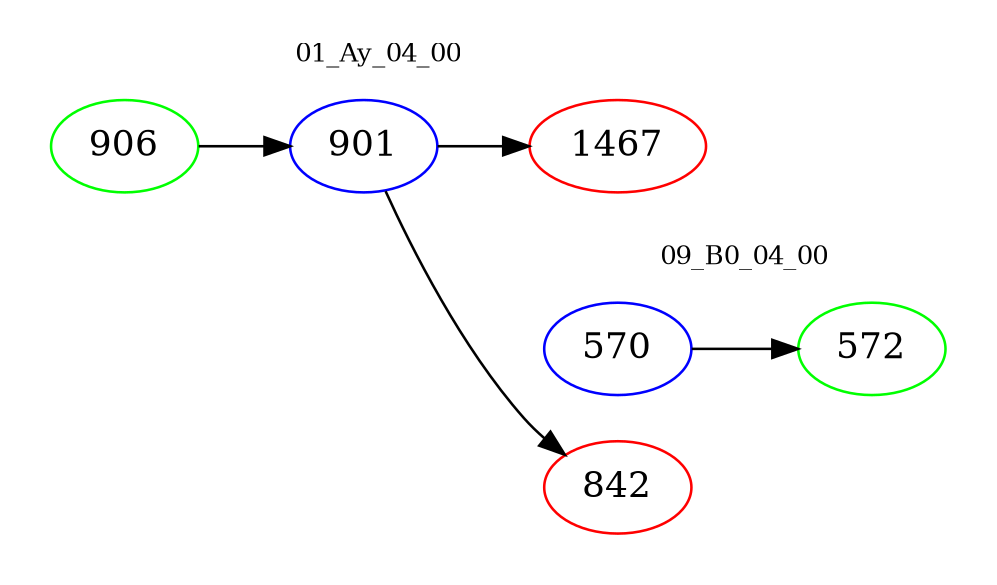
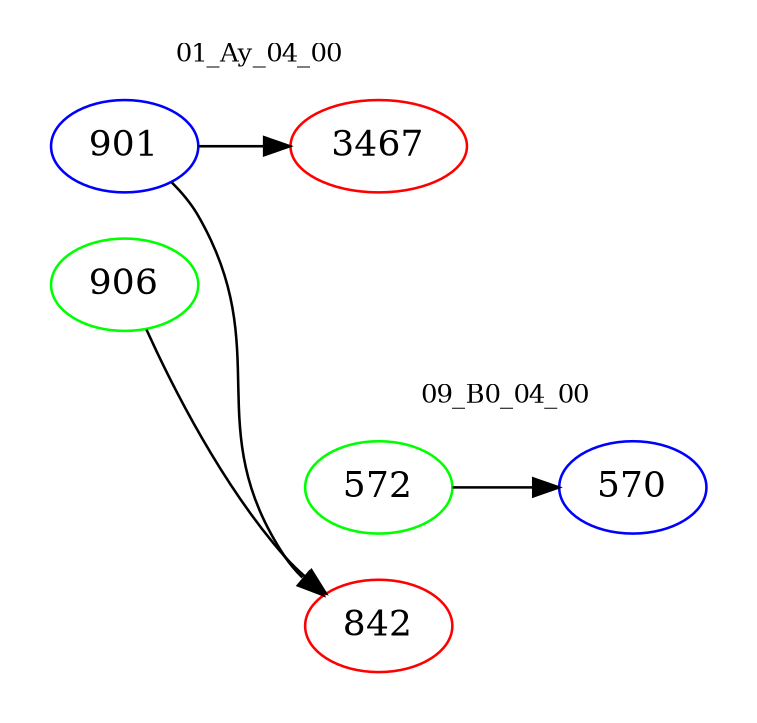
edge "906" -> "901": now "906" -> "842"
node "1467": label "1467" -> "3467"
edge "570" -> "572": reversed
